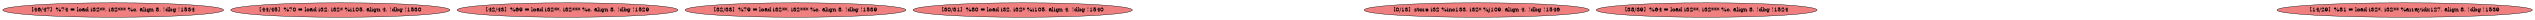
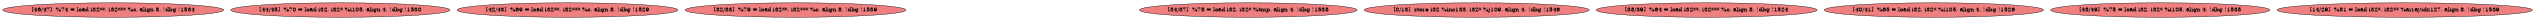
node "[30/31]  %80 = load i32, i32* %i105, align 4, !dbg !1540": removed
node "[34/37]  %78 = load i32, i32* %tmp, align 4, !dbg !1538": added
node "[40/41]  %65 = load i32, i32* %i105, align 4, !dbg !1526": added
node "[48/49]  %75 = load i32, i32* %i105, align 4, !dbg !1535": added
